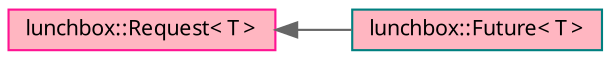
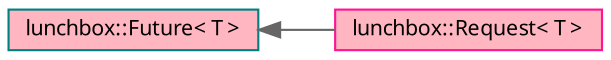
edge "lunchbox::Future< T >" -> "lunchbox::Request< T >": reversed
